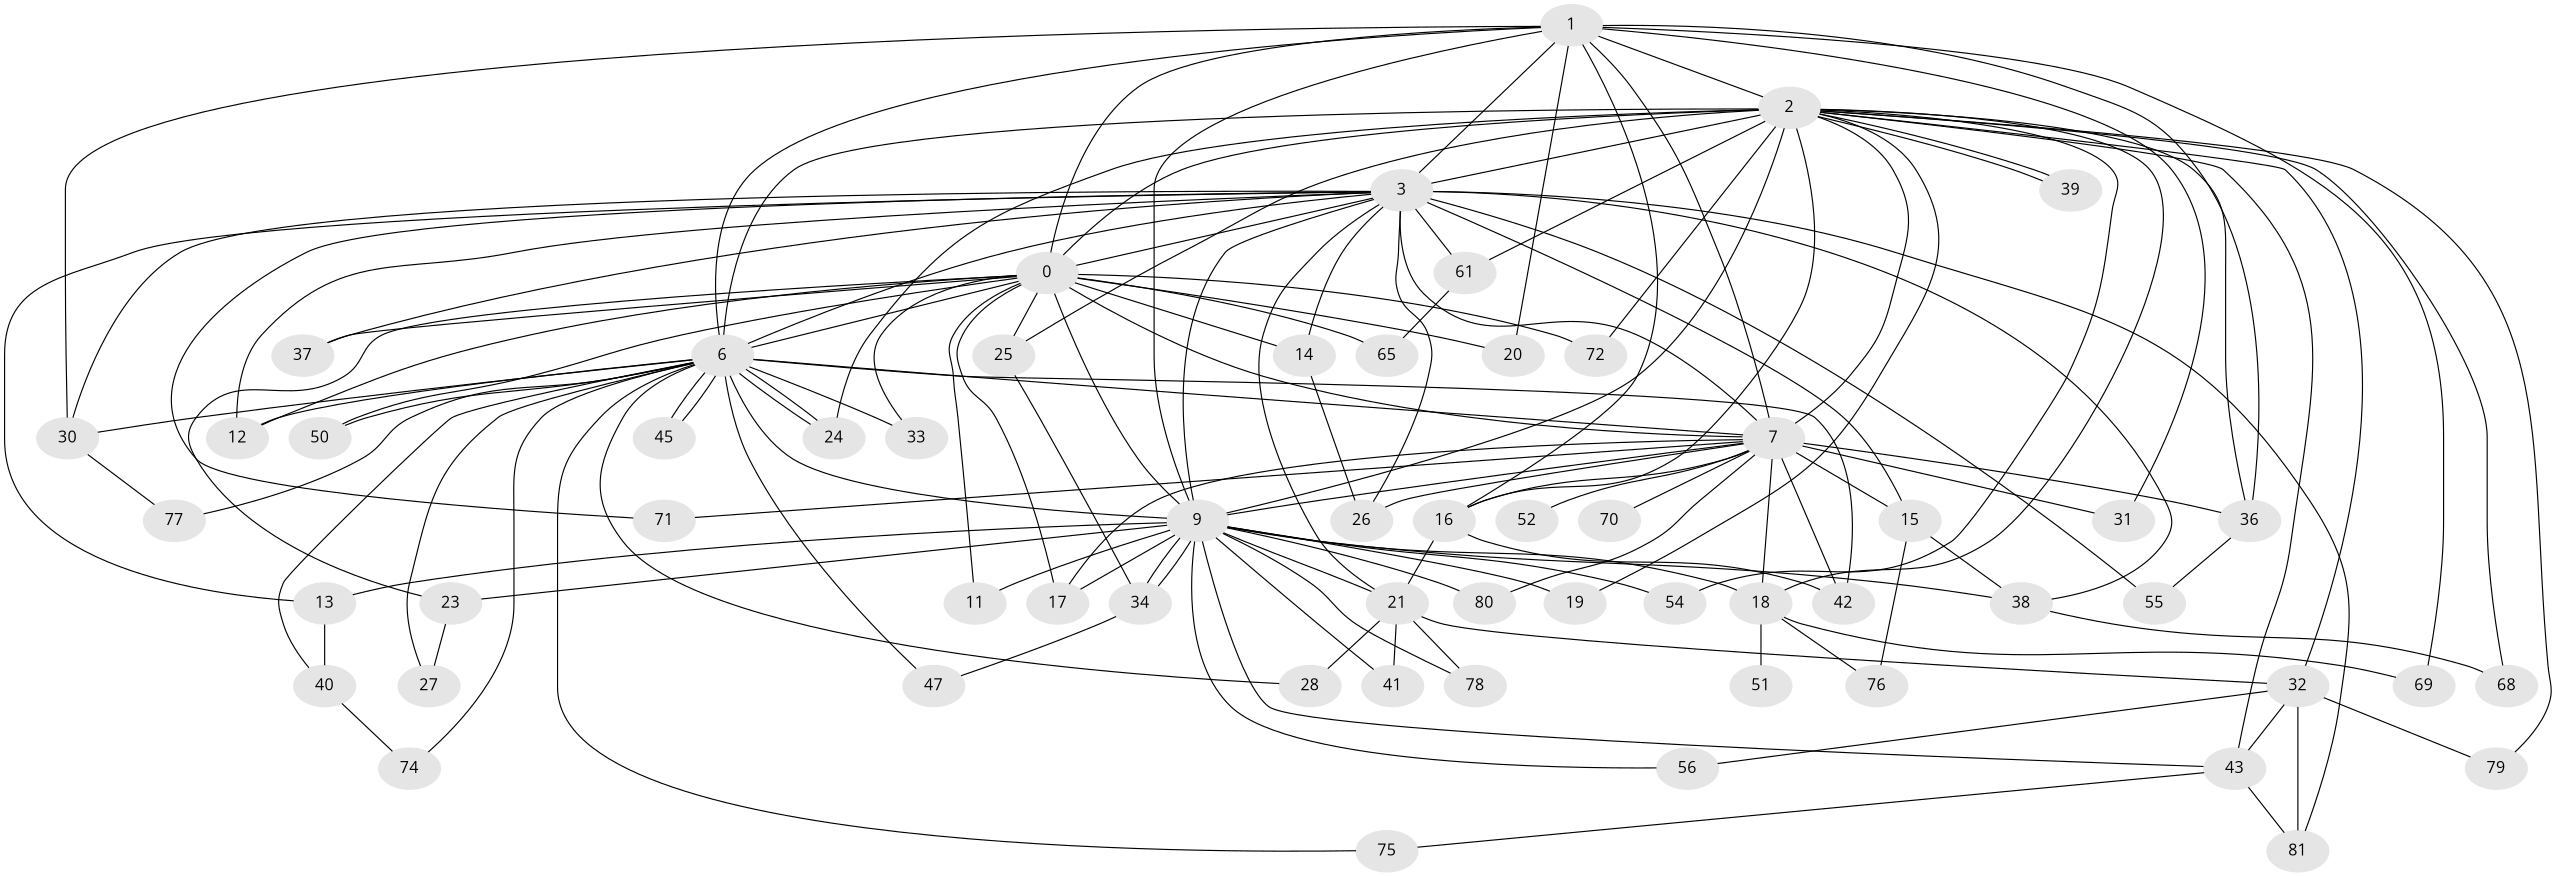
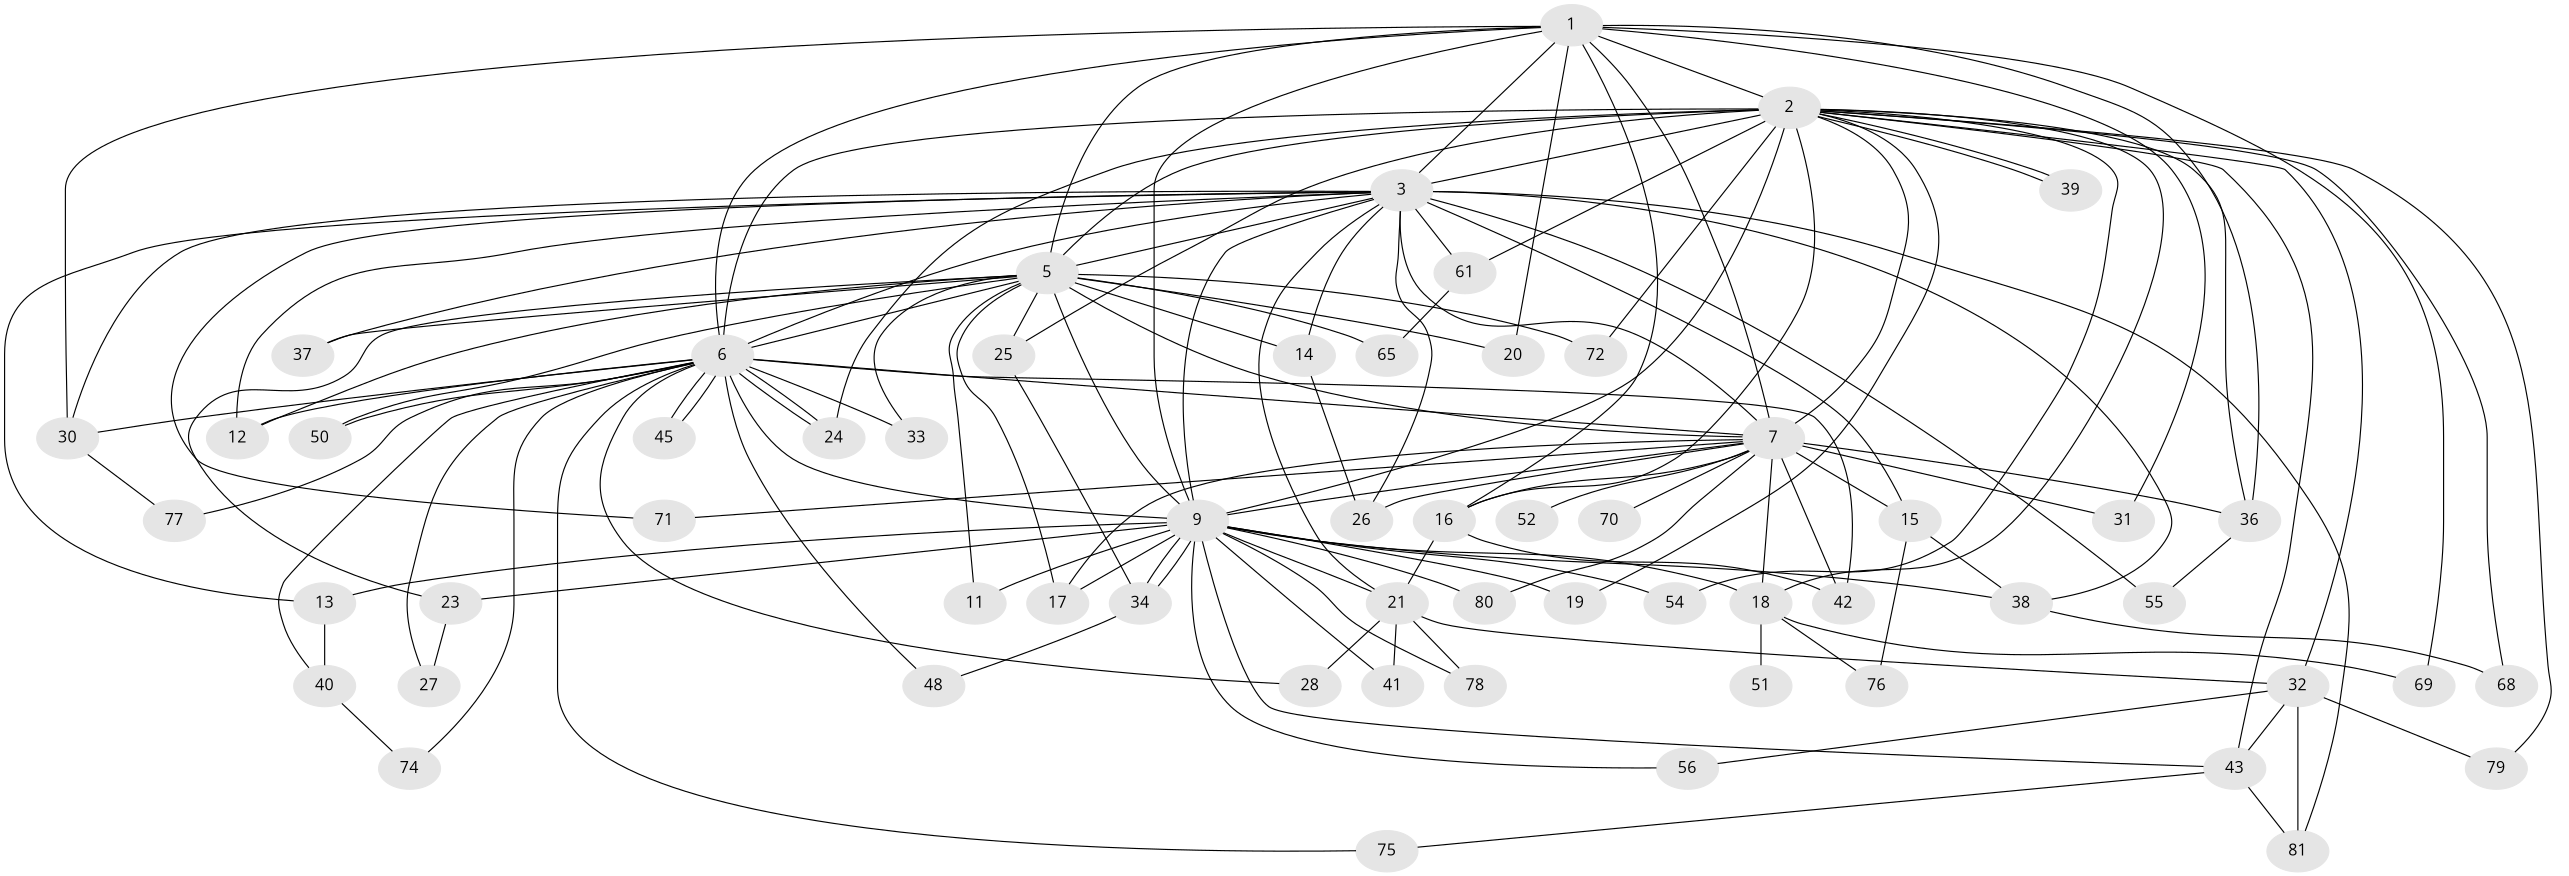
node "0": label "0" -> "5"
node "47": label "47" -> "48"
